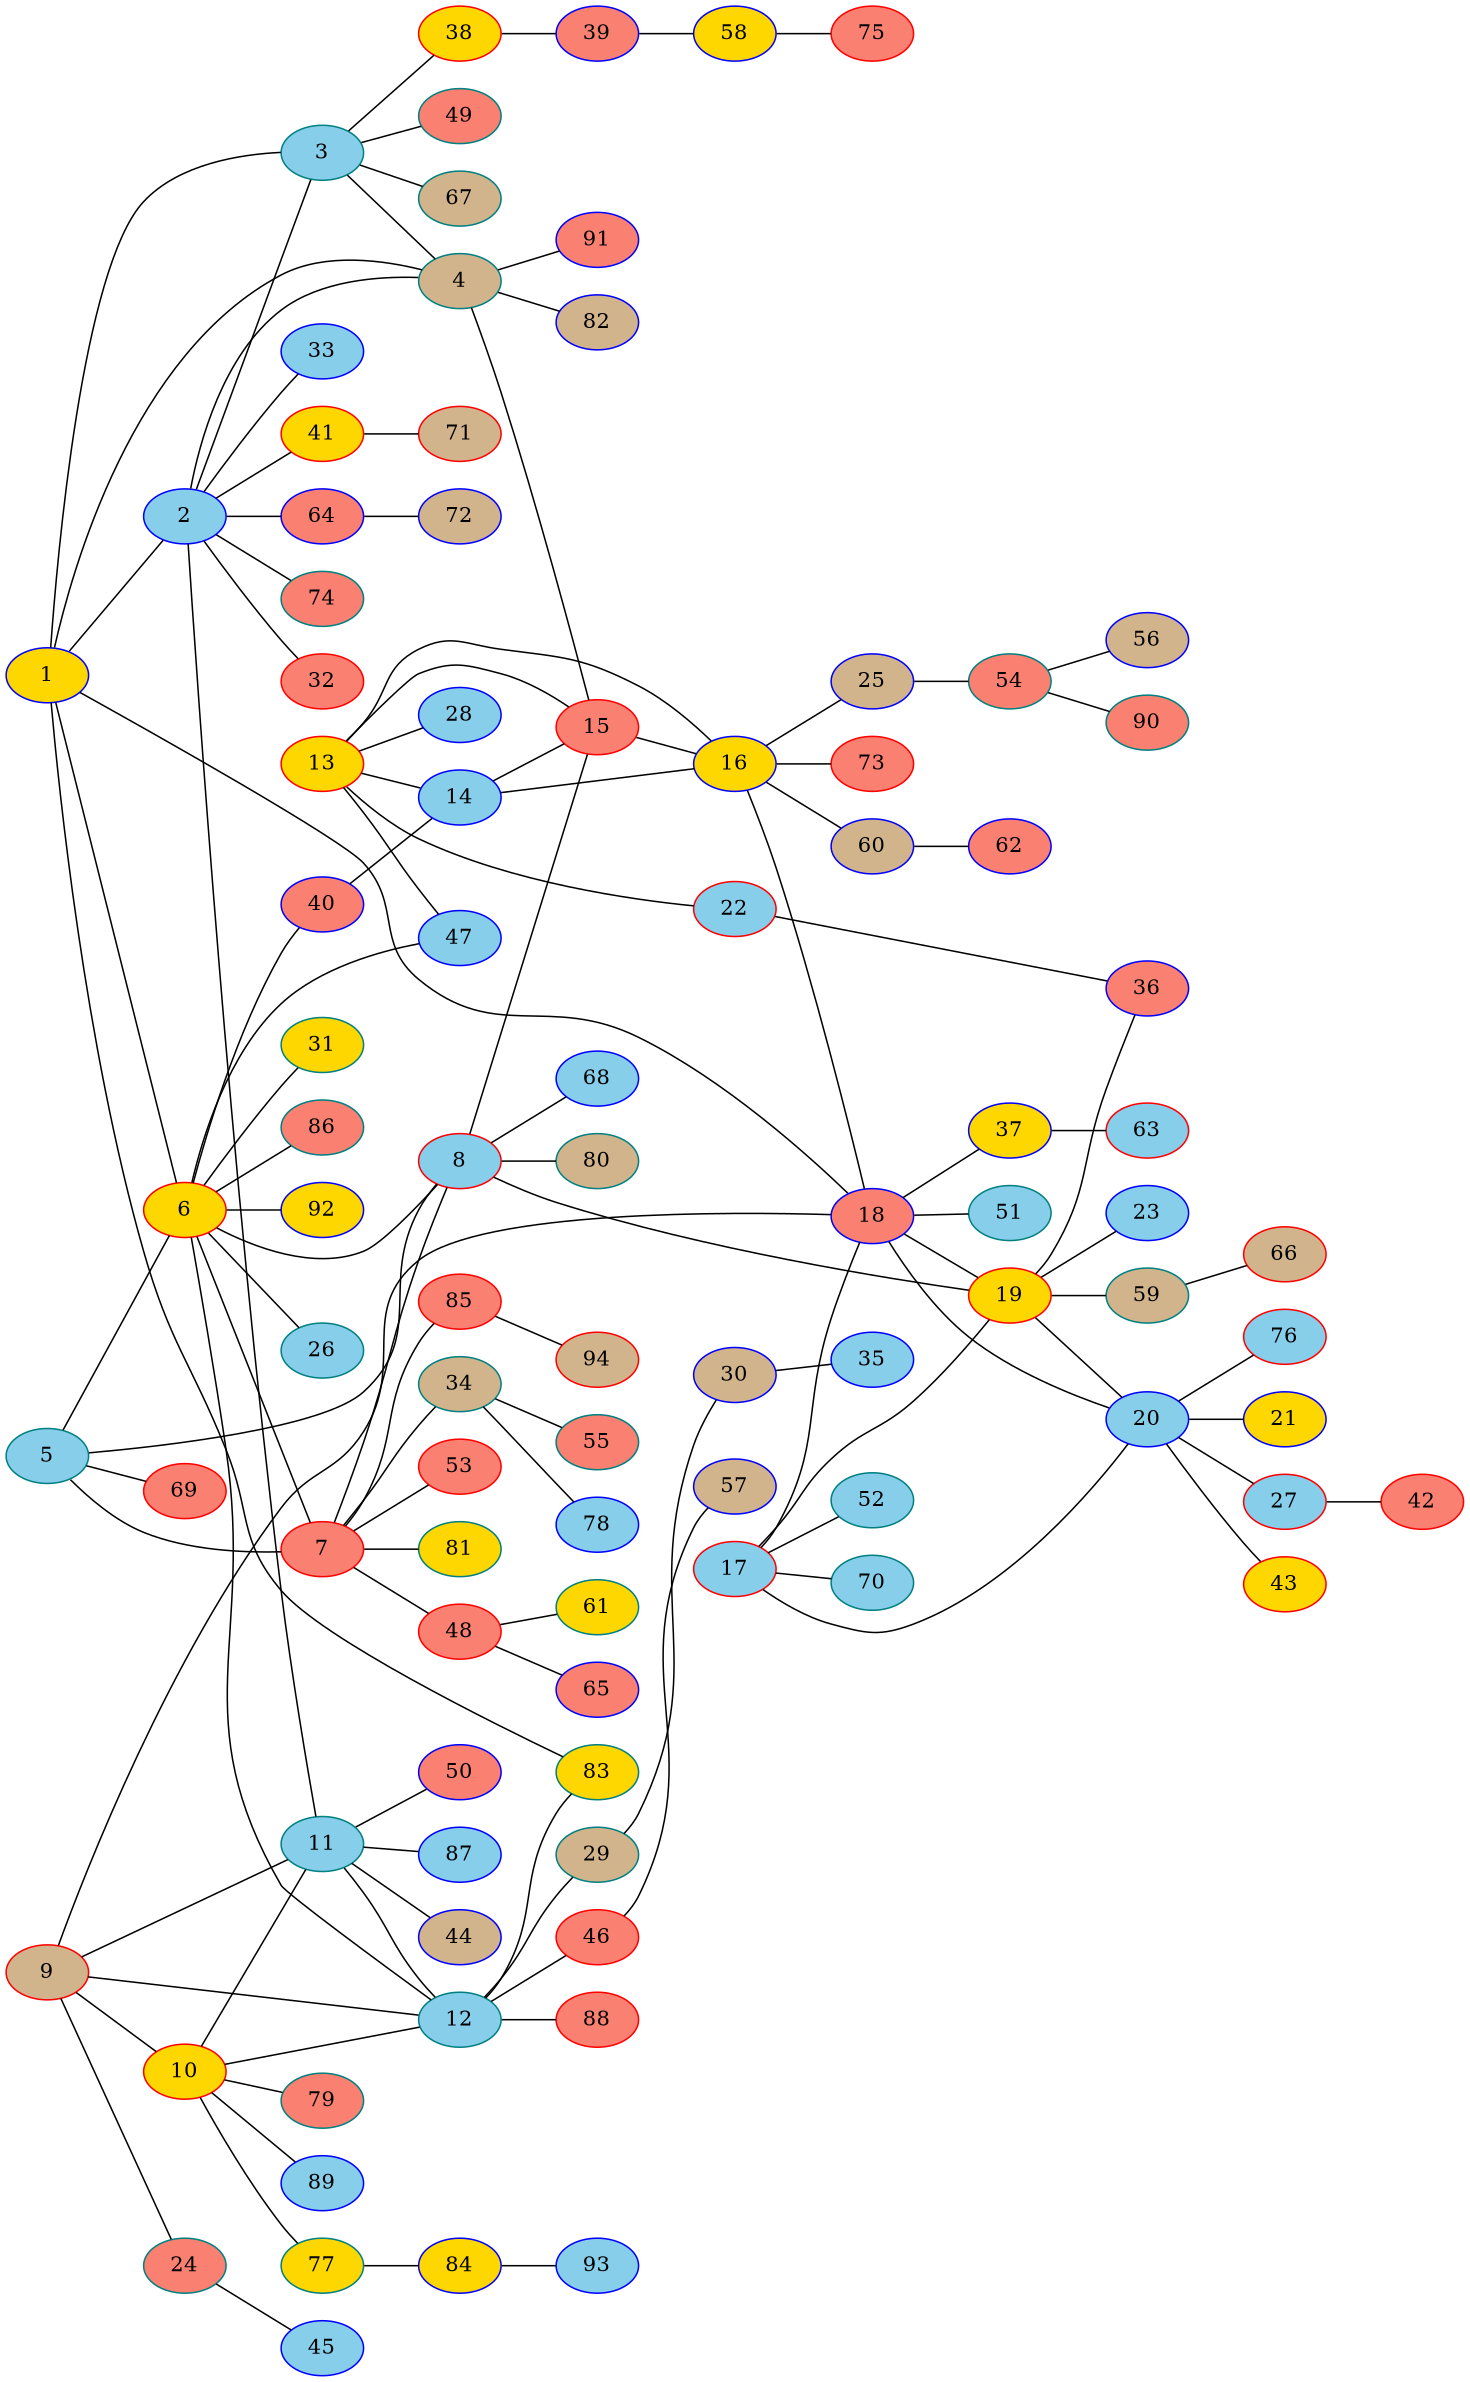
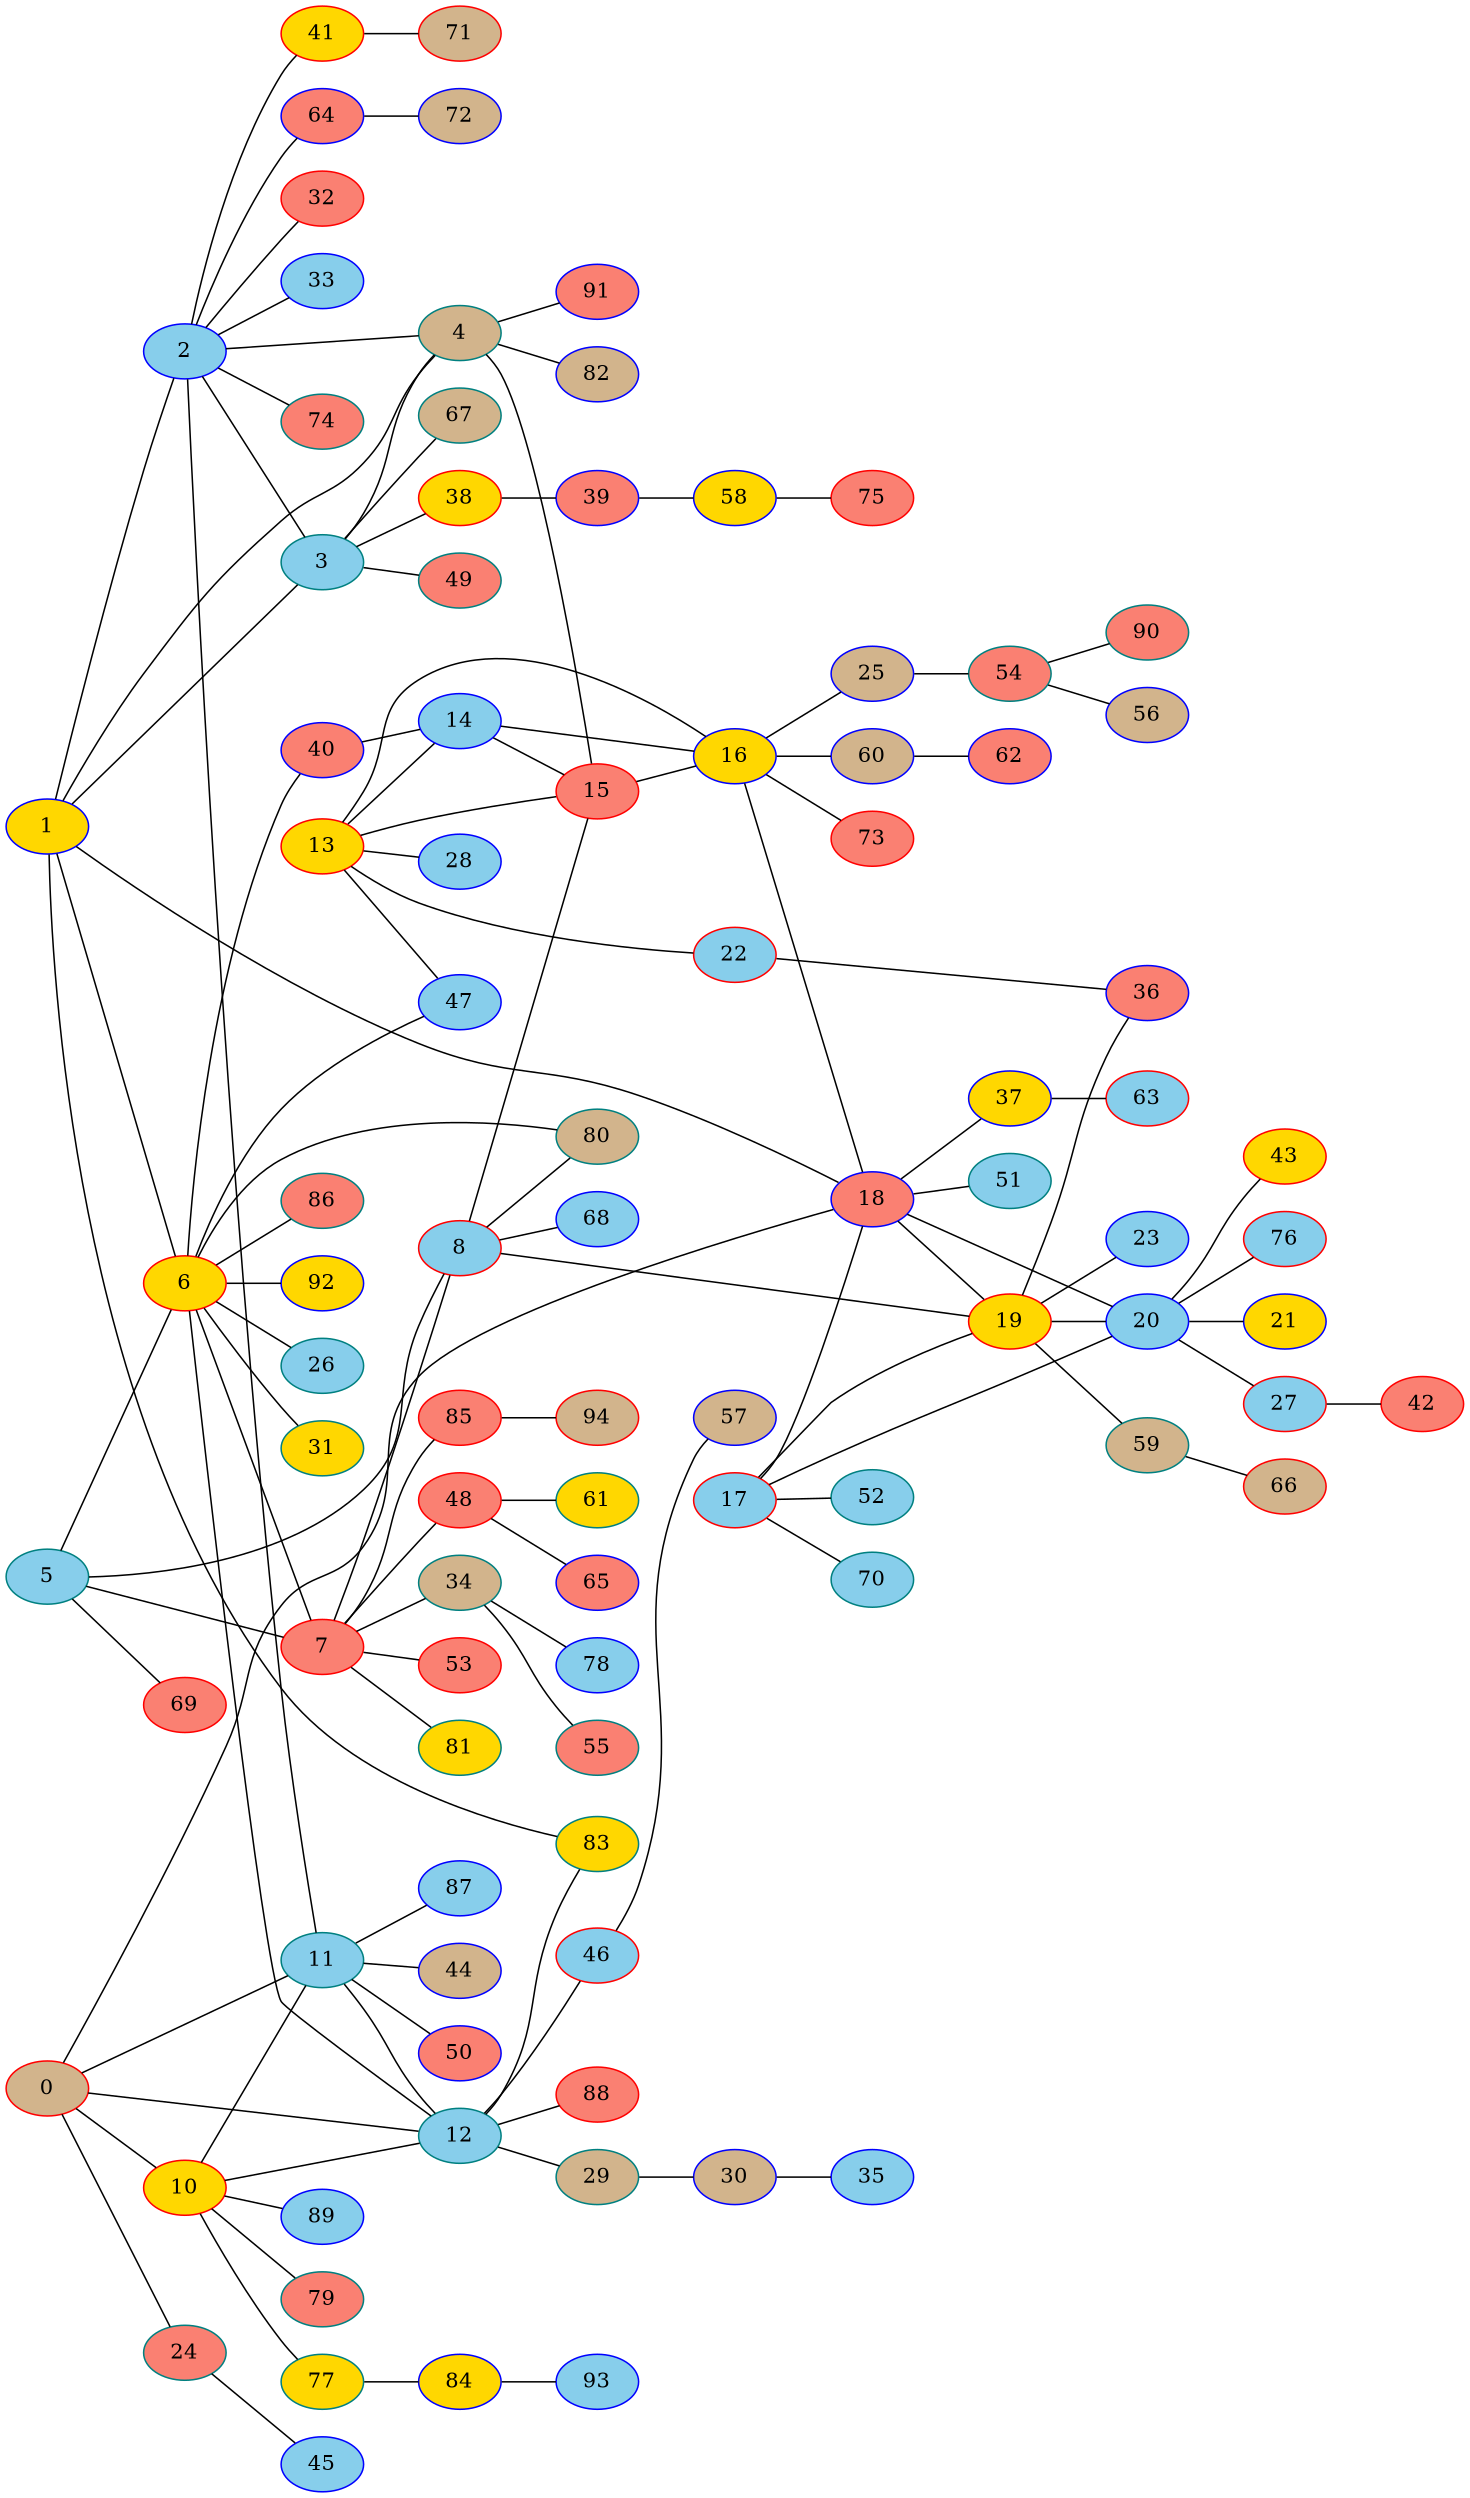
edge "8" -- "6": now "80" -- "6"
node "46": fillcolor salmon -> skyblue
node "9": label "9" -> "0"
